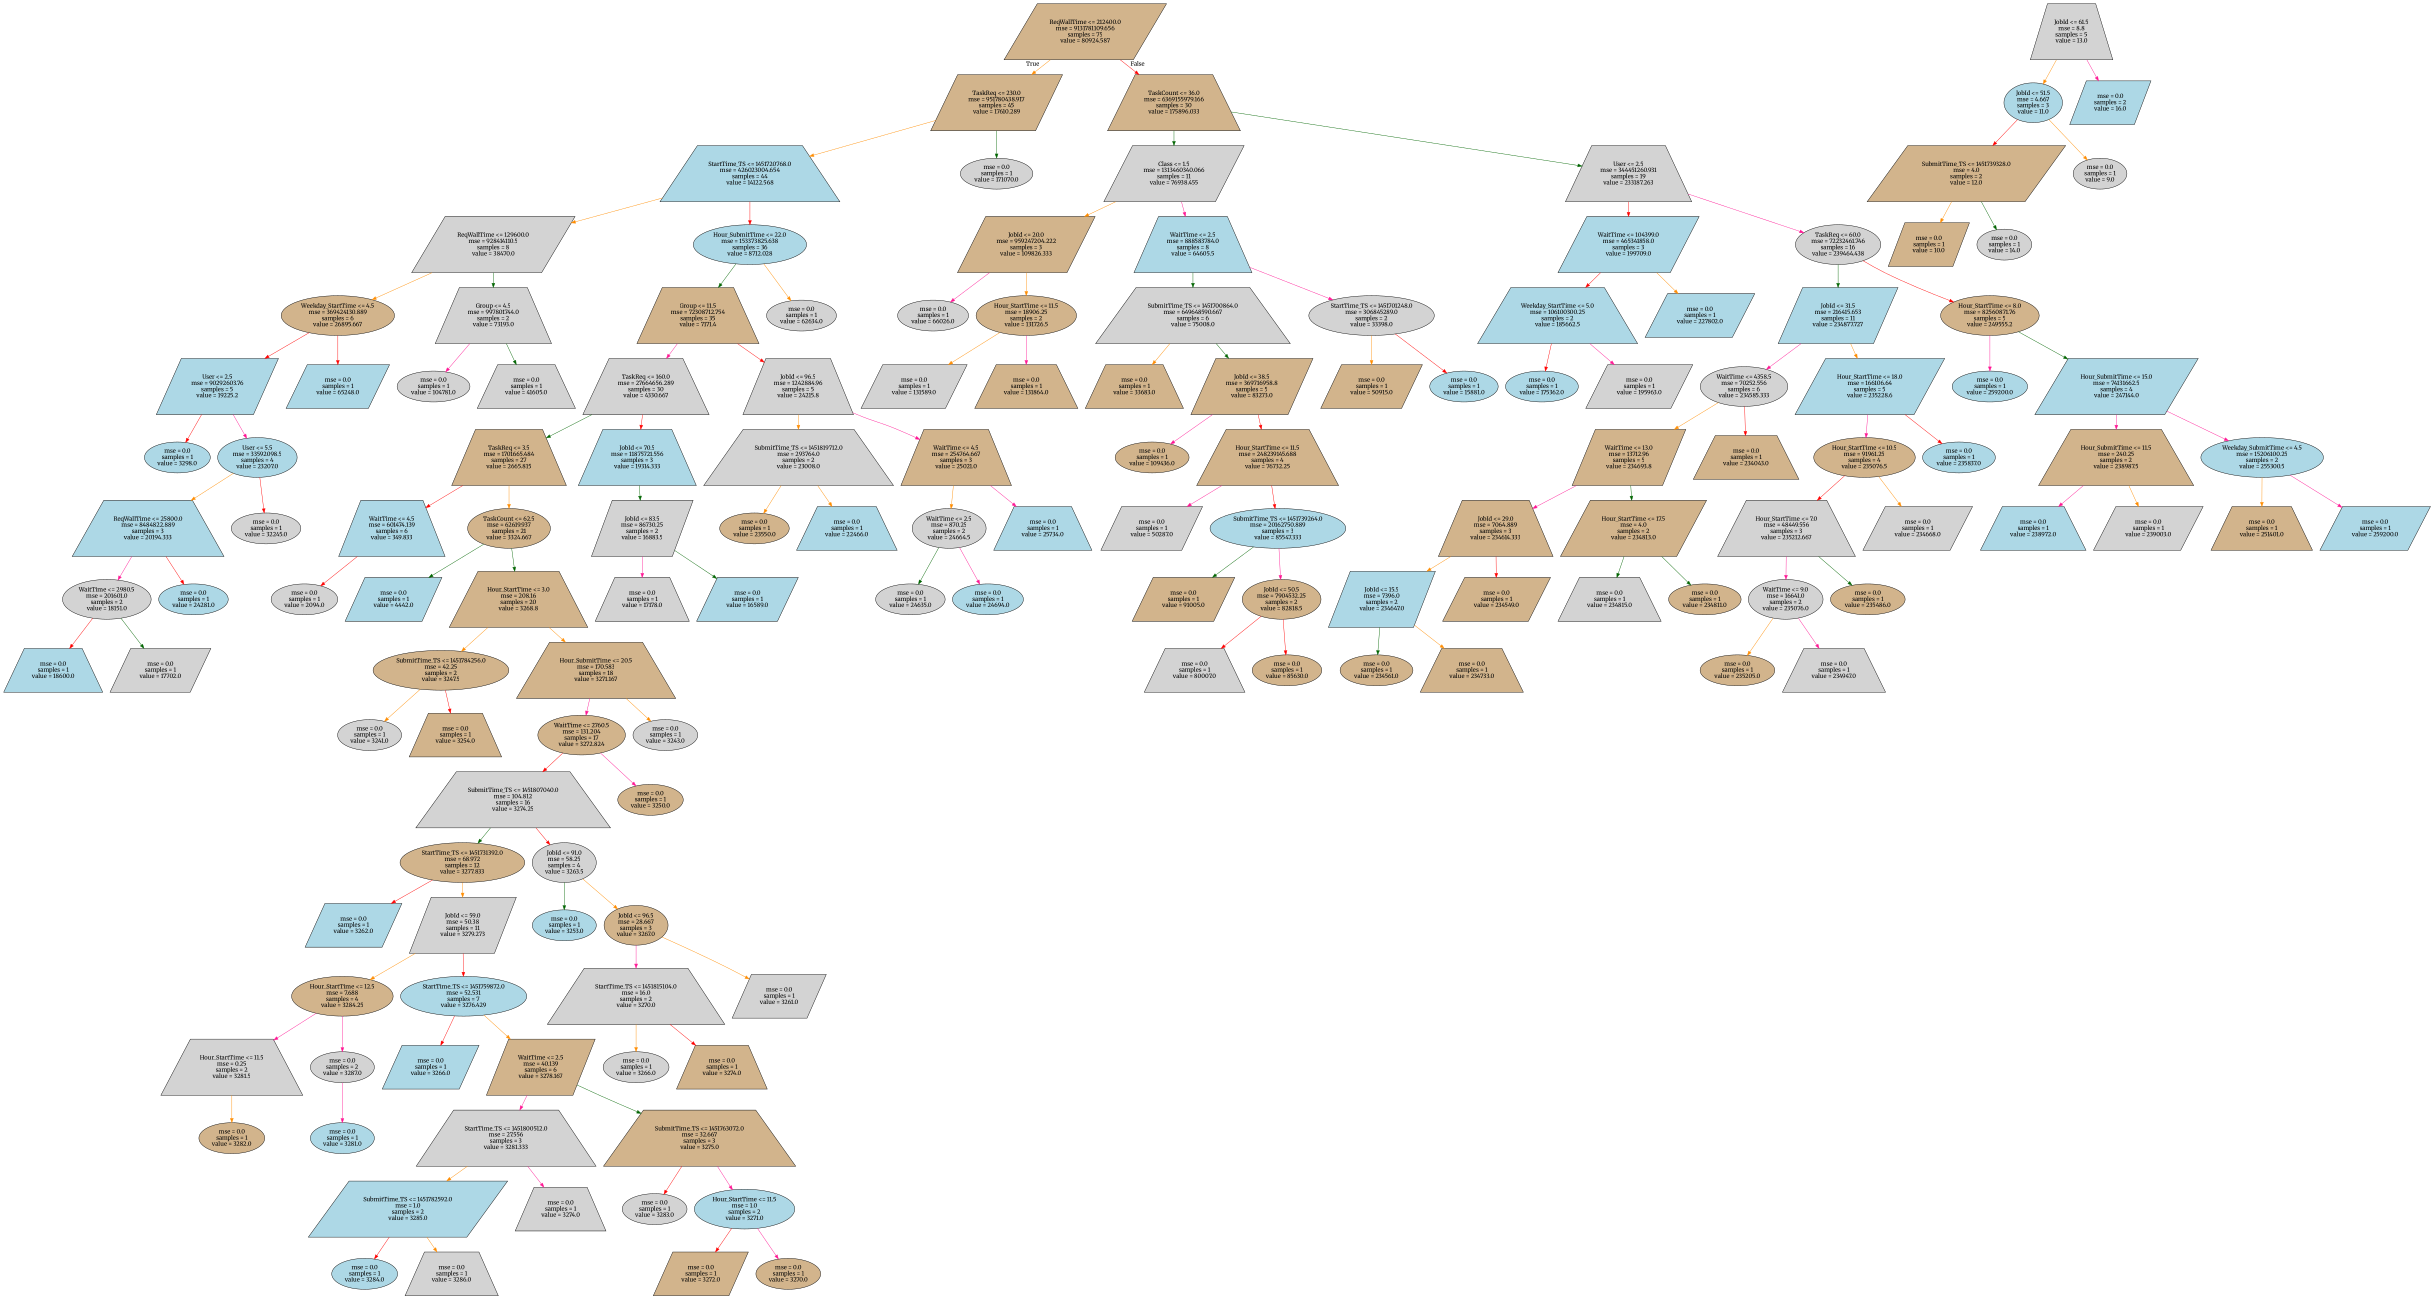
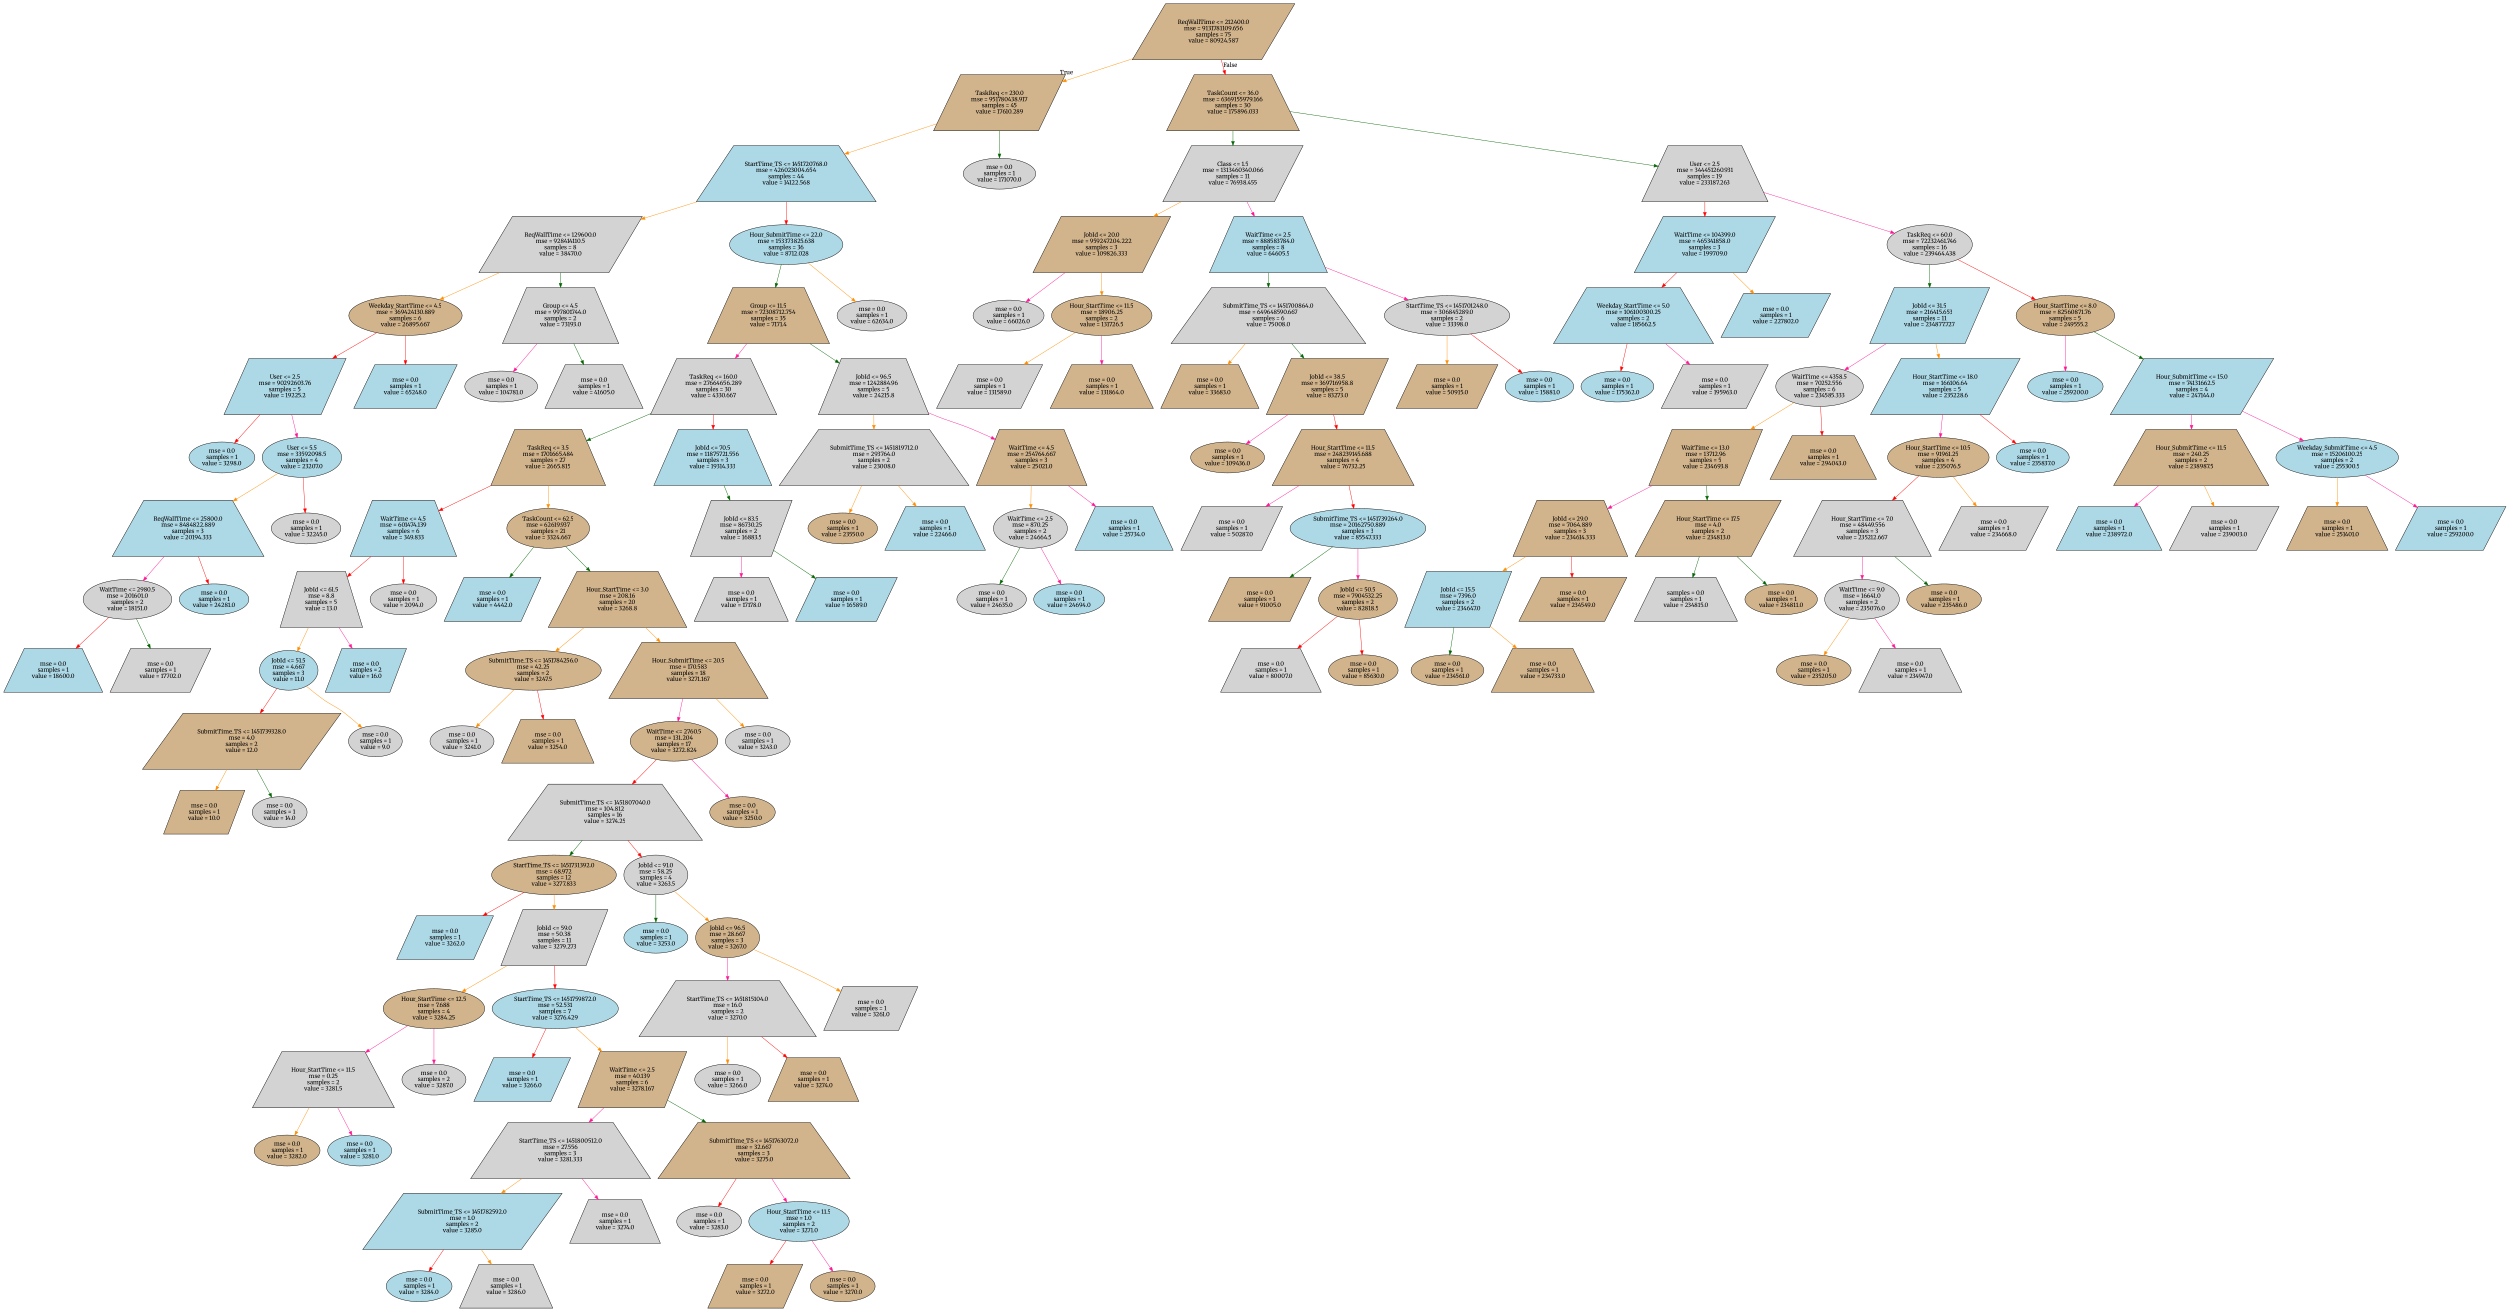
edge "Group <= 11.5 mse = 72308712.754 samples = 35 value = 7171.4" -> "JobId <= 96.5 mse = 1242884.96 samples = 5 value = 24215.8": color red -> darkgreen
node "mse = 0.0 samples = 1 value = 234043.0": label "mse = 0.0 samples = 1 value = 234043.0" -> "mse = 0.0 samples = 1 value = 294043.0"
edge "WaitTime <= 4.5 mse = 601474.139 samples = 6 value = 349.833" -> "JobId <= 61.5 mse = 8.8 samples = 5 value = 13.0": added
node "mse = 0.0 samples = 1 value = 234815.0": label "mse = 0.0 samples = 1 value = 234815.0" -> "samples = 0.0 samples = 1 value = 234815.0"
edge "mse = 0.0 samples = 2 value = 3287.0" -> "mse = 0.0 samples = 1 value = 3281.0": now "Hour_StartTime <= 11.5 mse = 0.25 samples = 2 value = 3281.5" -> "mse = 0.0 samples = 1 value = 3281.0"
